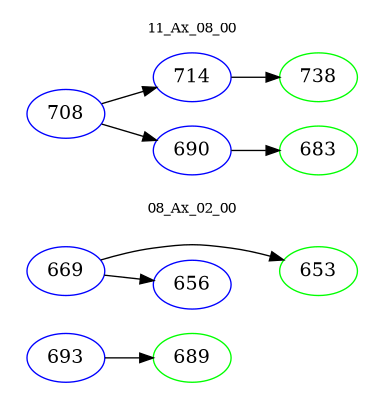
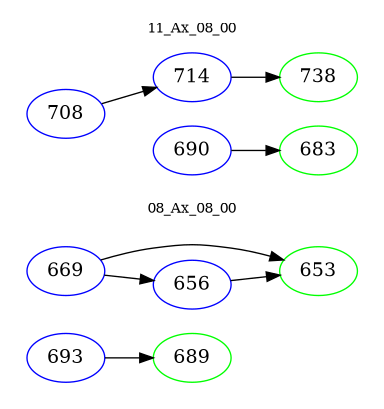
edge "708" -> "690": removed
cluster "08_Ax_02_00": label "08_Ax_02_00" -> "08_Ax_08_00"
edge "656" -> "653": added
